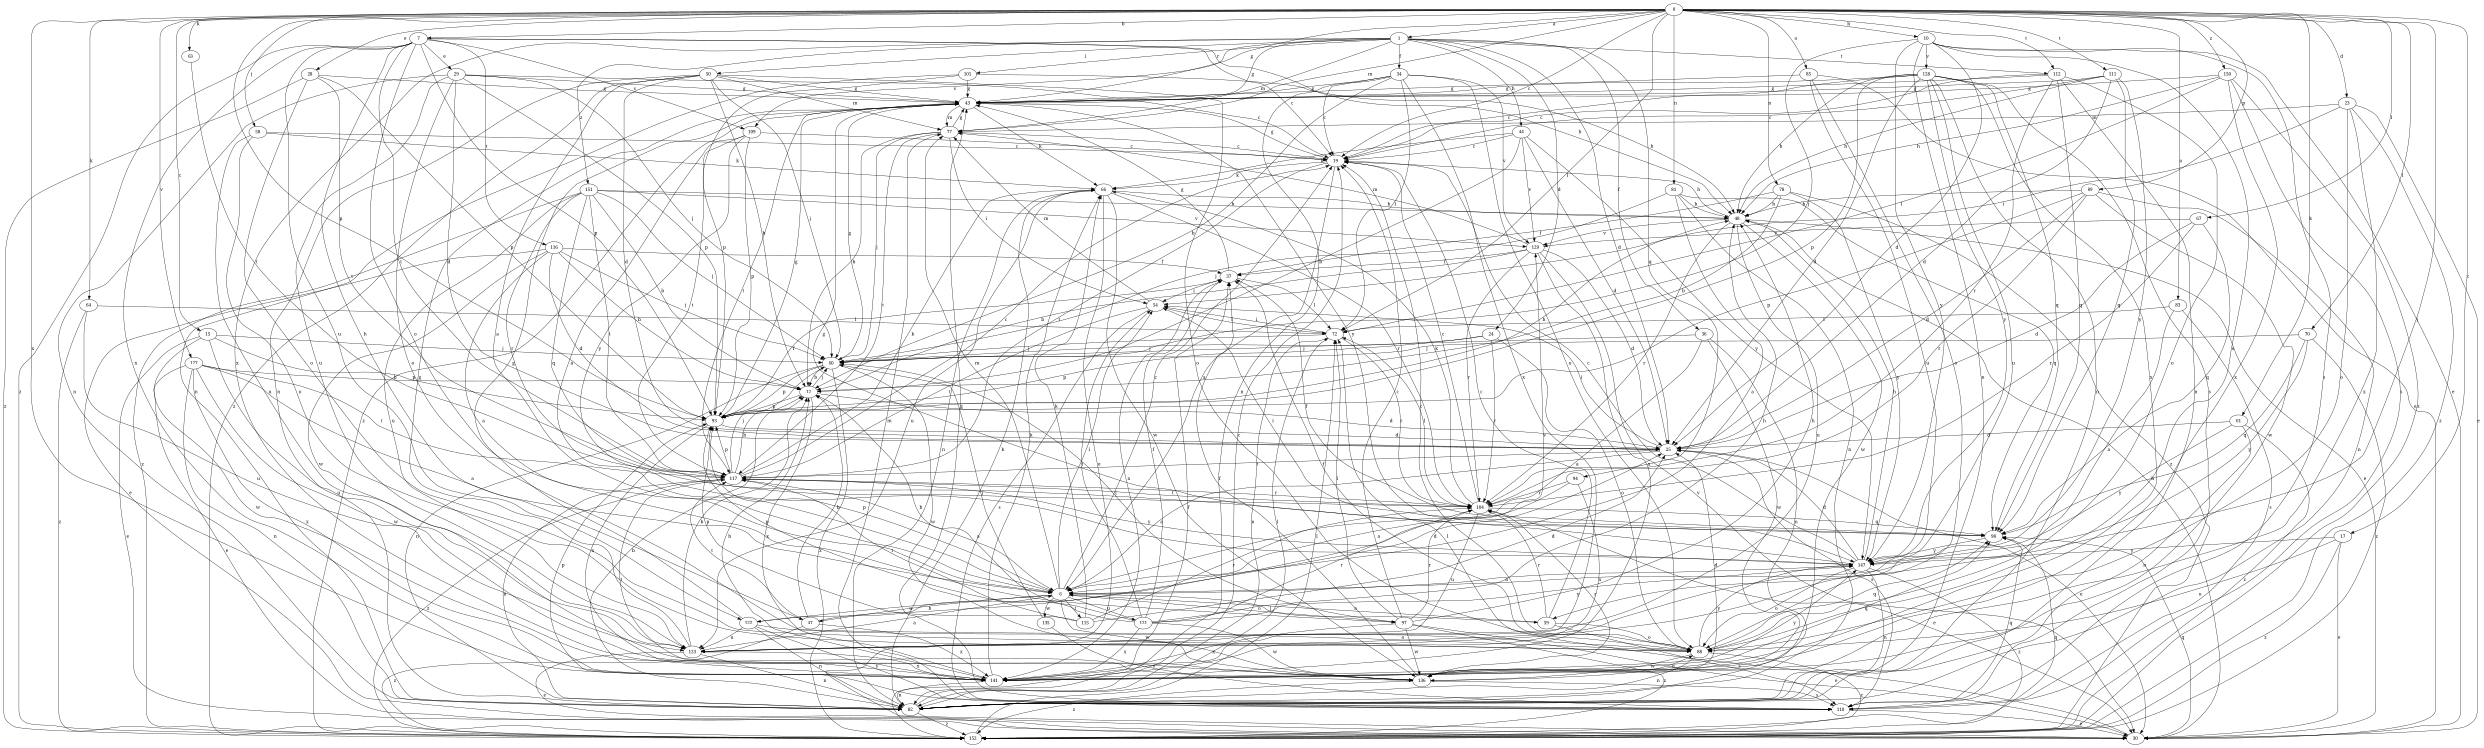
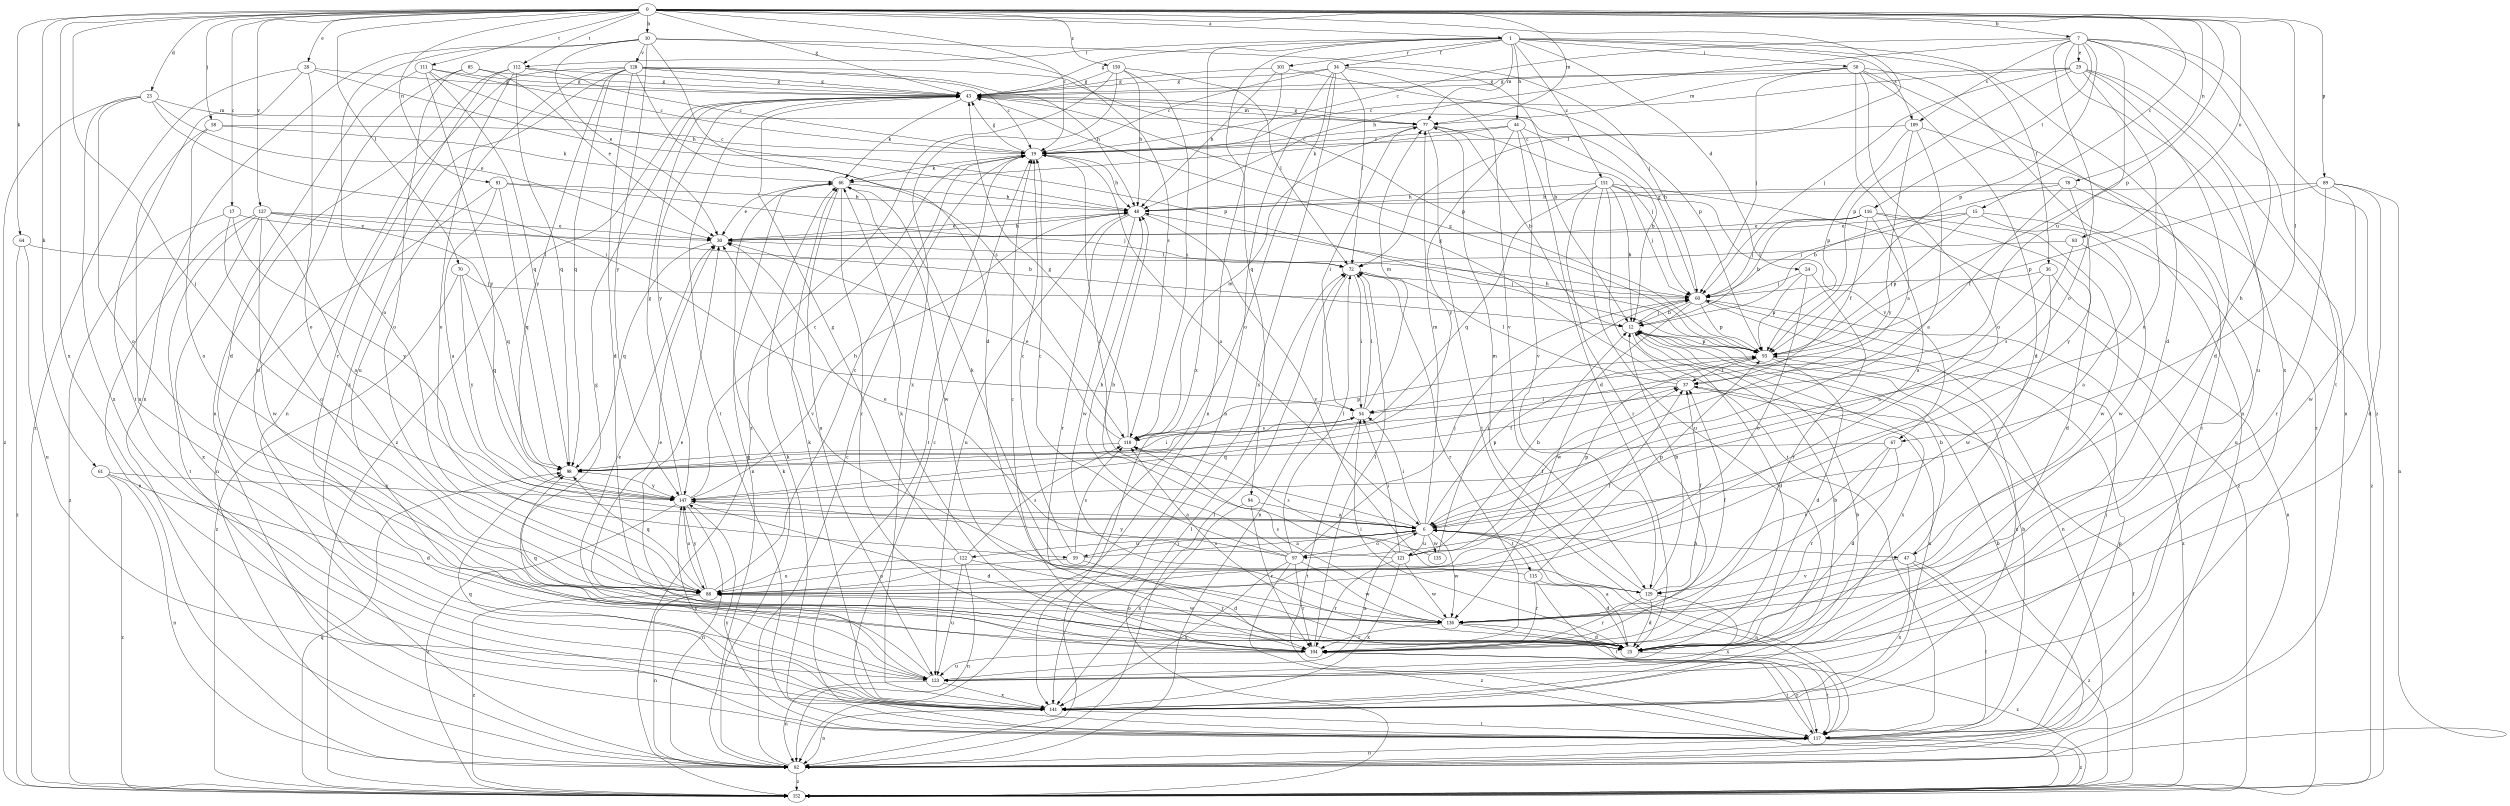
edge "0" -> "85": removed, label "o"
node "63": removed
edge "48" -> "19": reversed
edge "151" -> "129": now "151" -> "67"
edge "50" -> "12": removed, label "b"
edge "127" -> "98": added, label "q"
edge "7" -> "122": now "7" -> "54"
